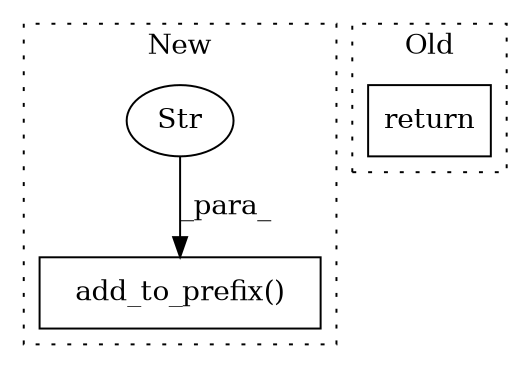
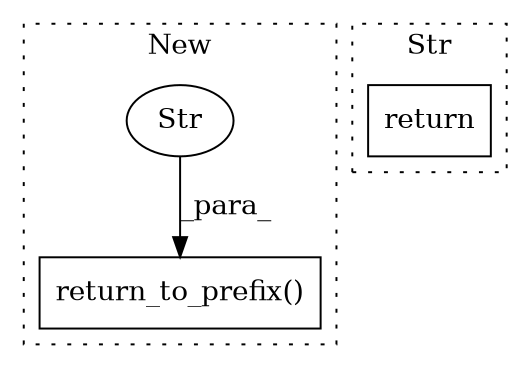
cluster "Old": label "Old" -> "Str"
node "add_to_prefix()": label "add_to_prefix()" -> "return_to_prefix()"
